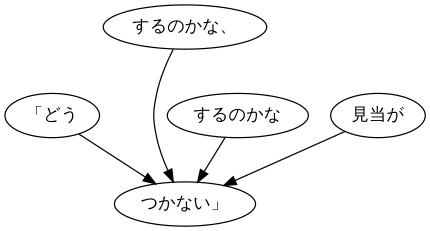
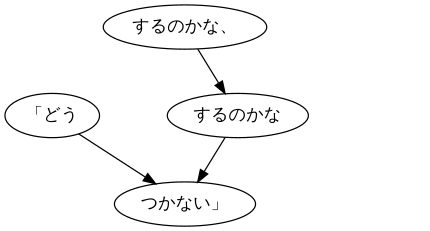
edge "するのかな、" -> "つかない」": now "するのかな、" -> "するのかな"
node "見当が": removed
